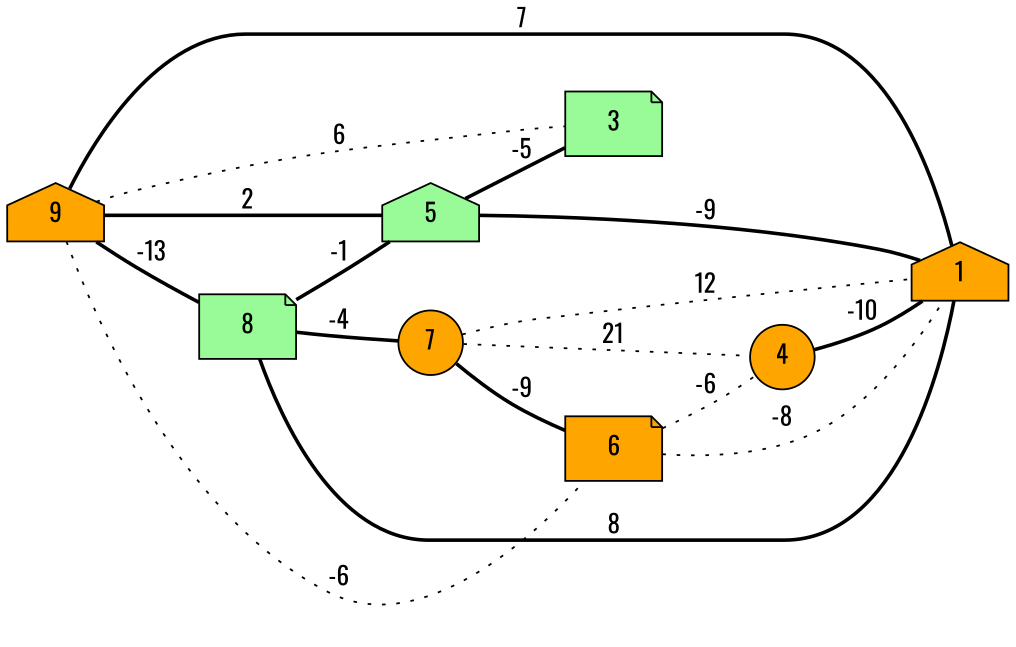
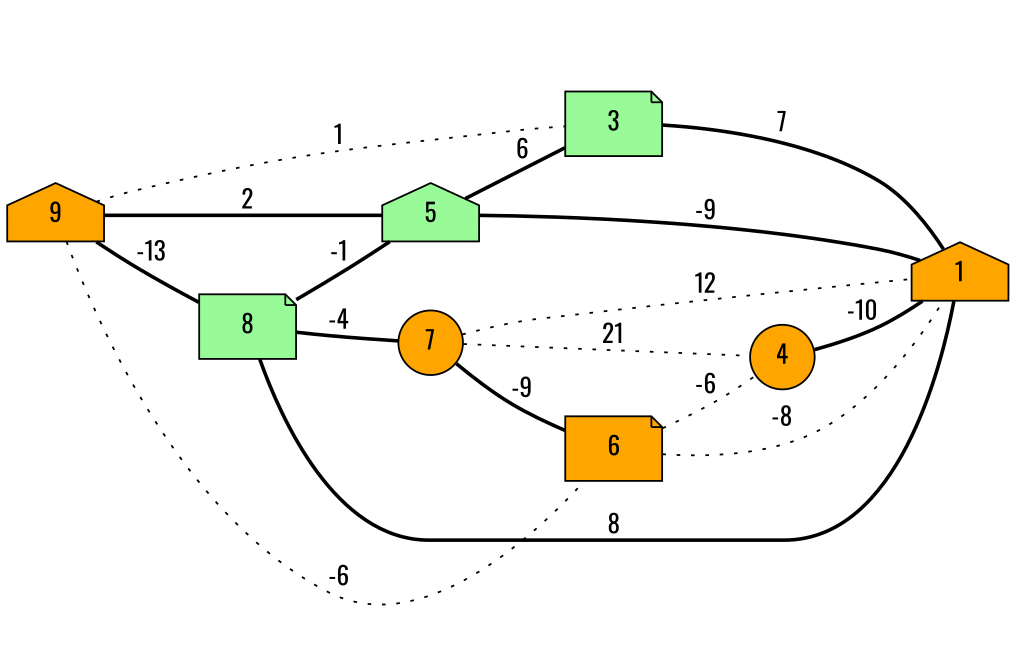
edge "9" -- "1": now "3" -- "1"
edge "3" -- "9": label "6" -> "1"
edge "3" -- "5": label "-5" -> "6"
